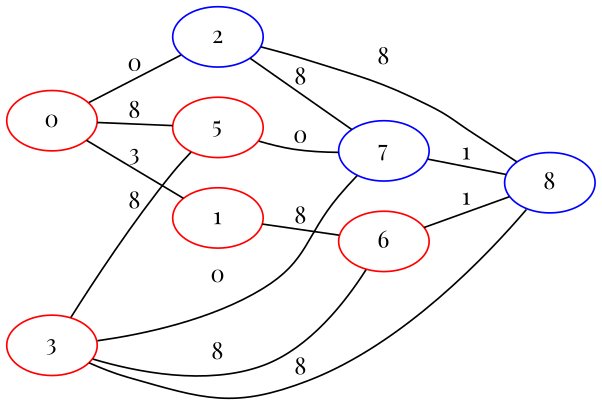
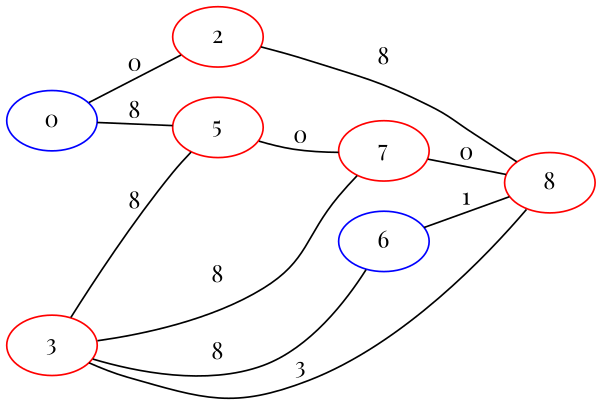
node "2": color blue -> red
edge "2" -- "7": removed, label "8"
node "0": color red -> blue
node "7": color blue -> red
edge "7" -- "8": label "1" -> "0"
node "8": color blue -> red
node "1": removed
node "6": color red -> blue
edge "7" -- "3": label "0" -> "8"
edge "8" -- "3": label "8" -> "3"
